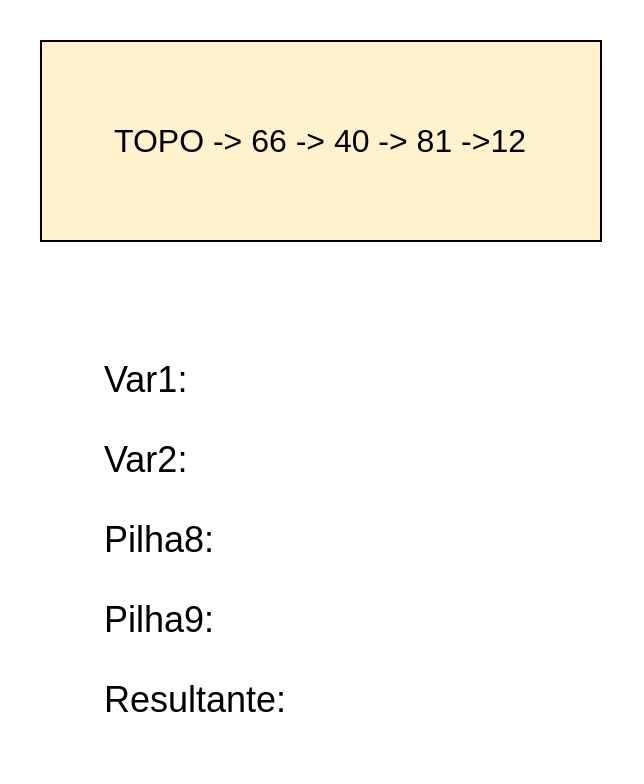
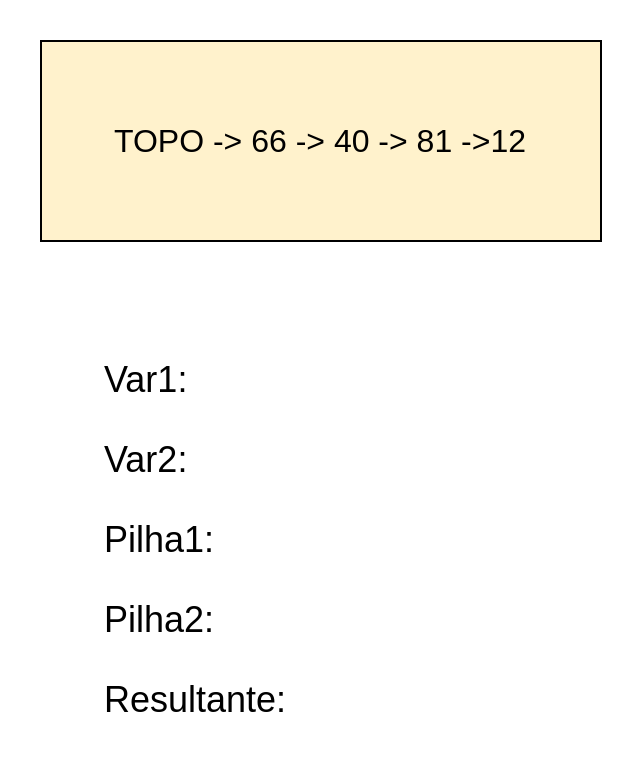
node "Pilha8:": label "Pilha8:" -> "Pilha1:"
node "Pilha9:": label "Pilha9:" -> "Pilha2:"
